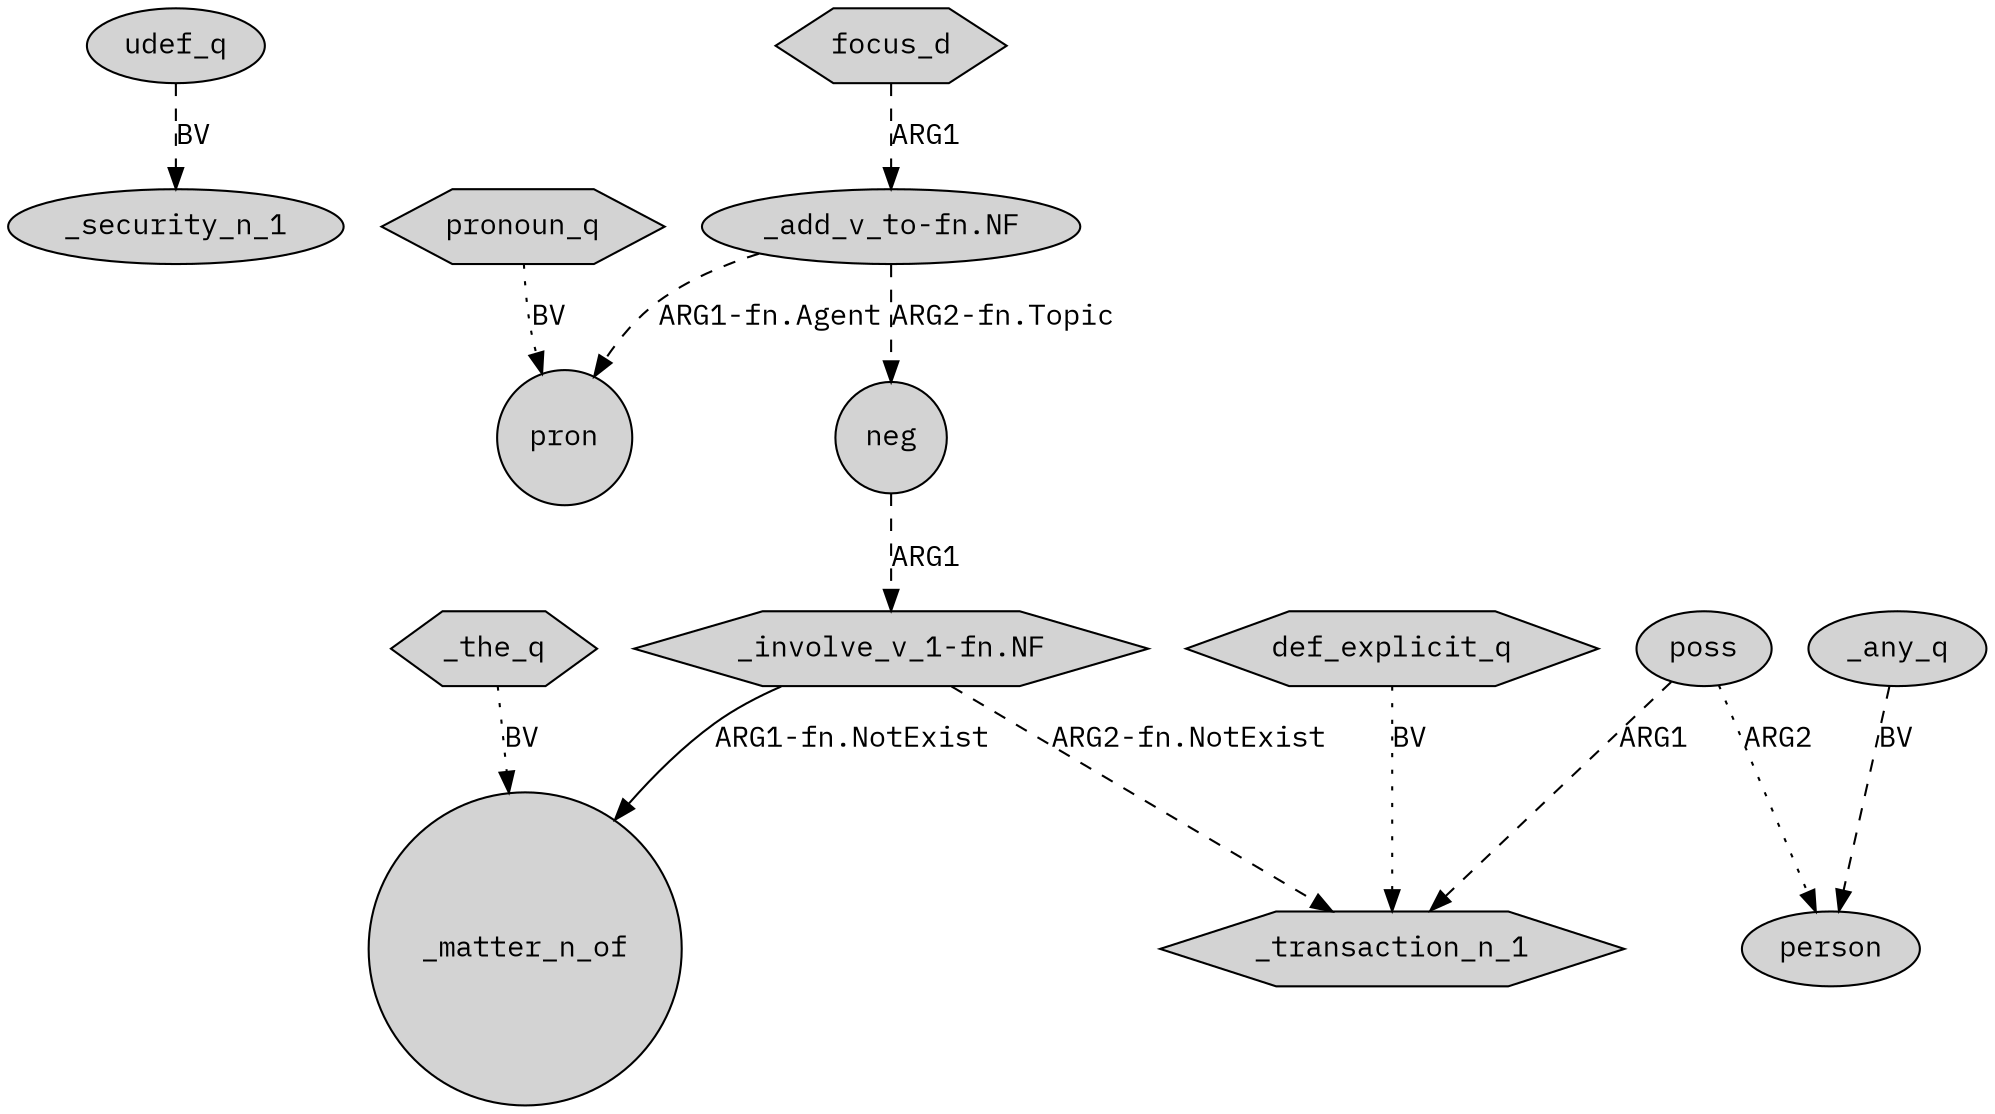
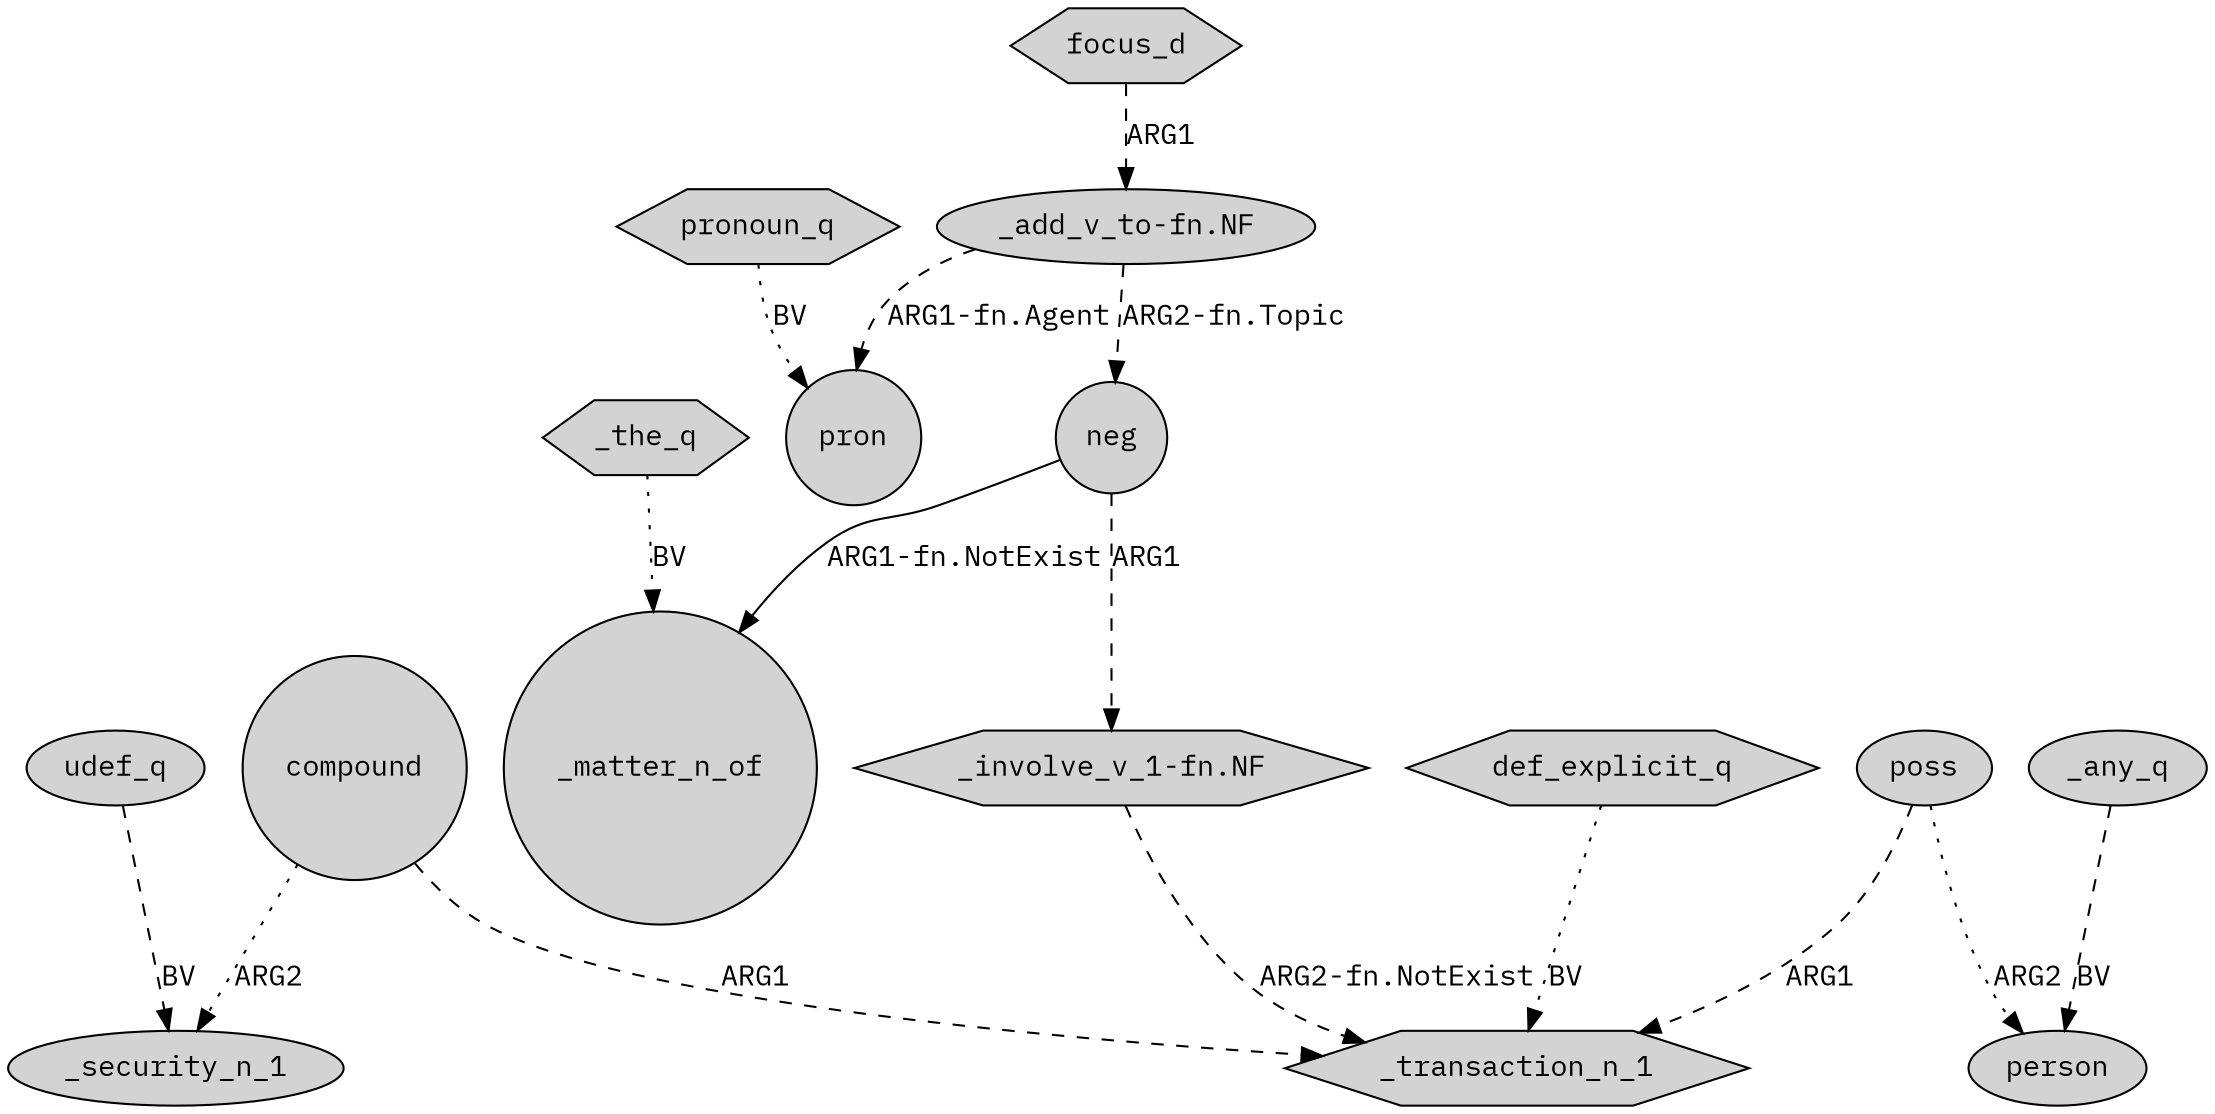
edge "_involve_v_1-fn.NF" -> "_matter_n_of": now "neg" -> "_matter_n_of"
node "compound": added
